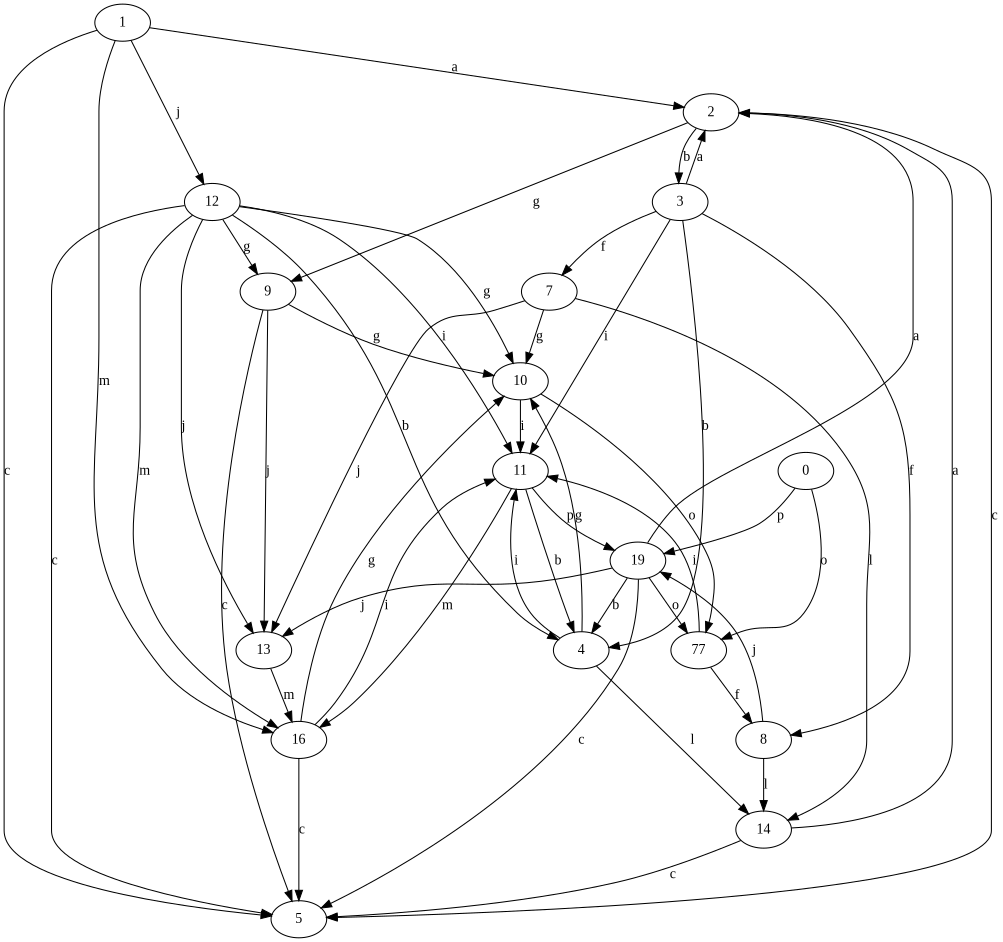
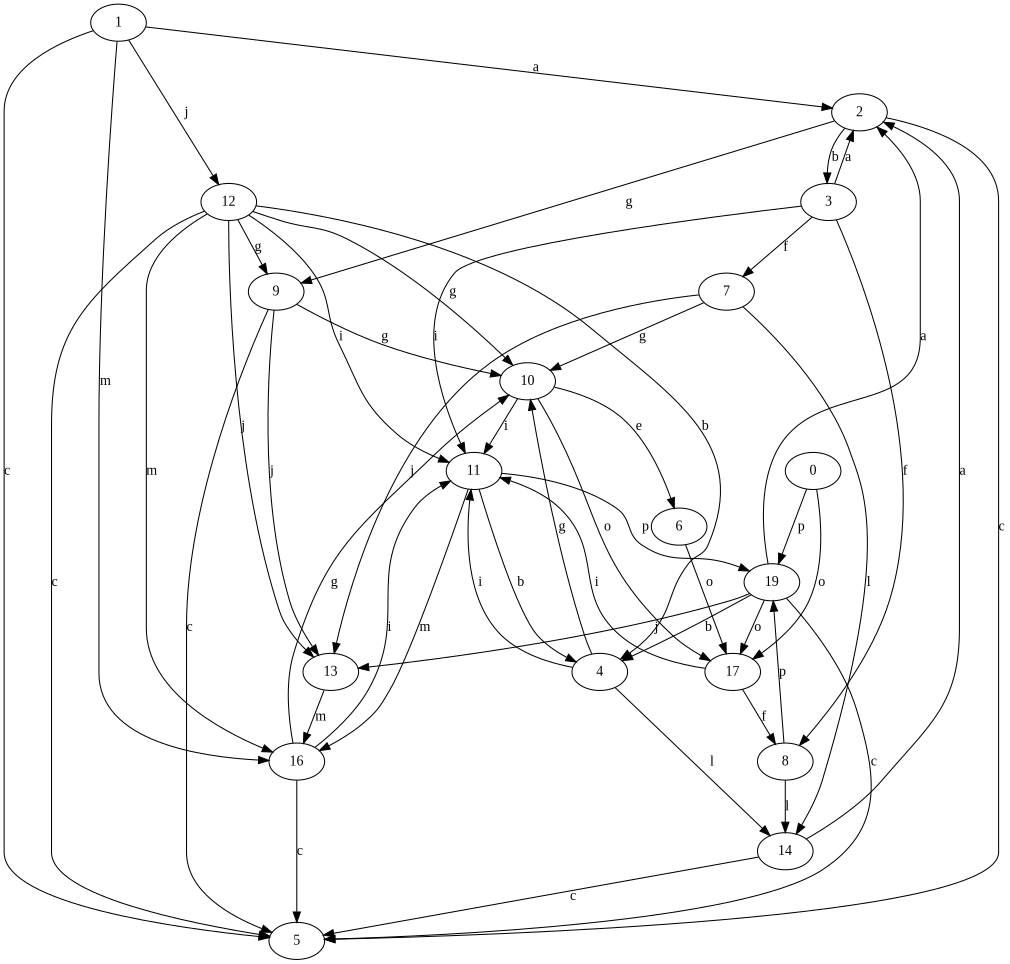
edge "3" -> "4": removed, label "b"
node "6": added
node "77": label "77" -> "17"
edge "8" -> "19": label "j" -> "p"
